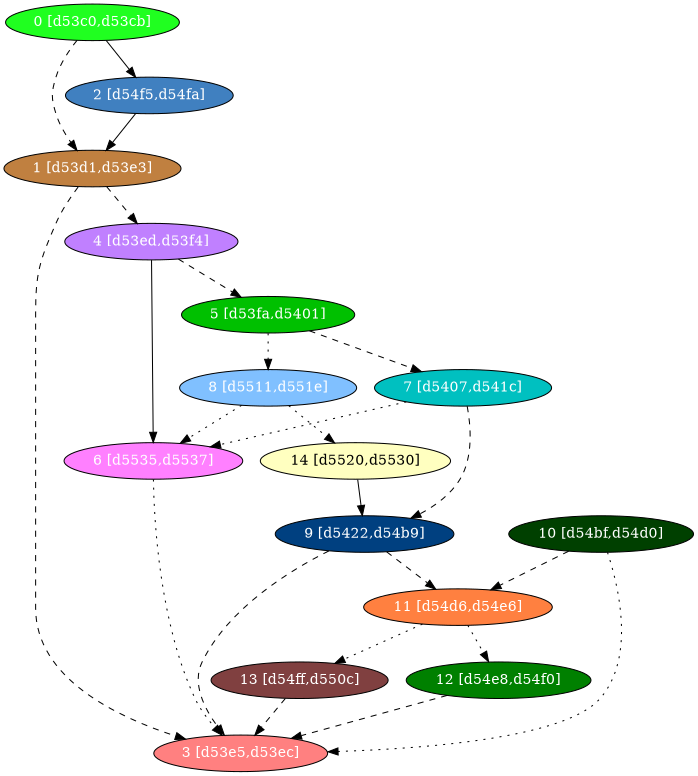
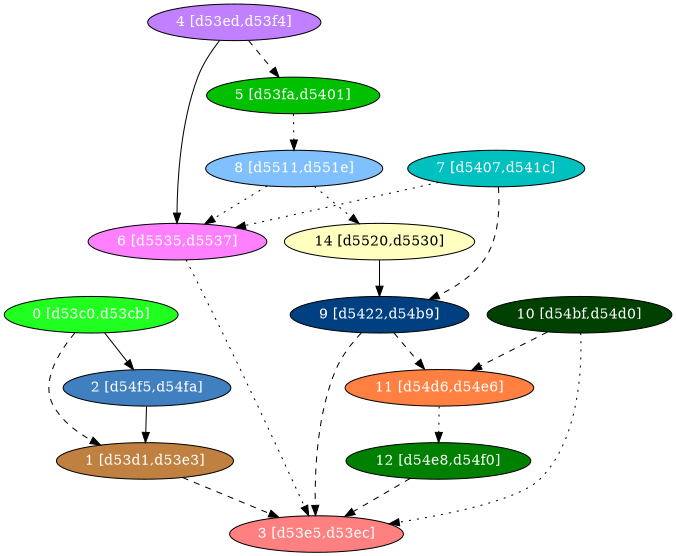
edge "1 [d53d1,d53e3]" -> "4 [d53ed,d53f4]": removed
edge "5 [d53fa,d5401]" -> "7 [d5407,d541c]": removed
node "13 [d54ff,d550c]": removed
